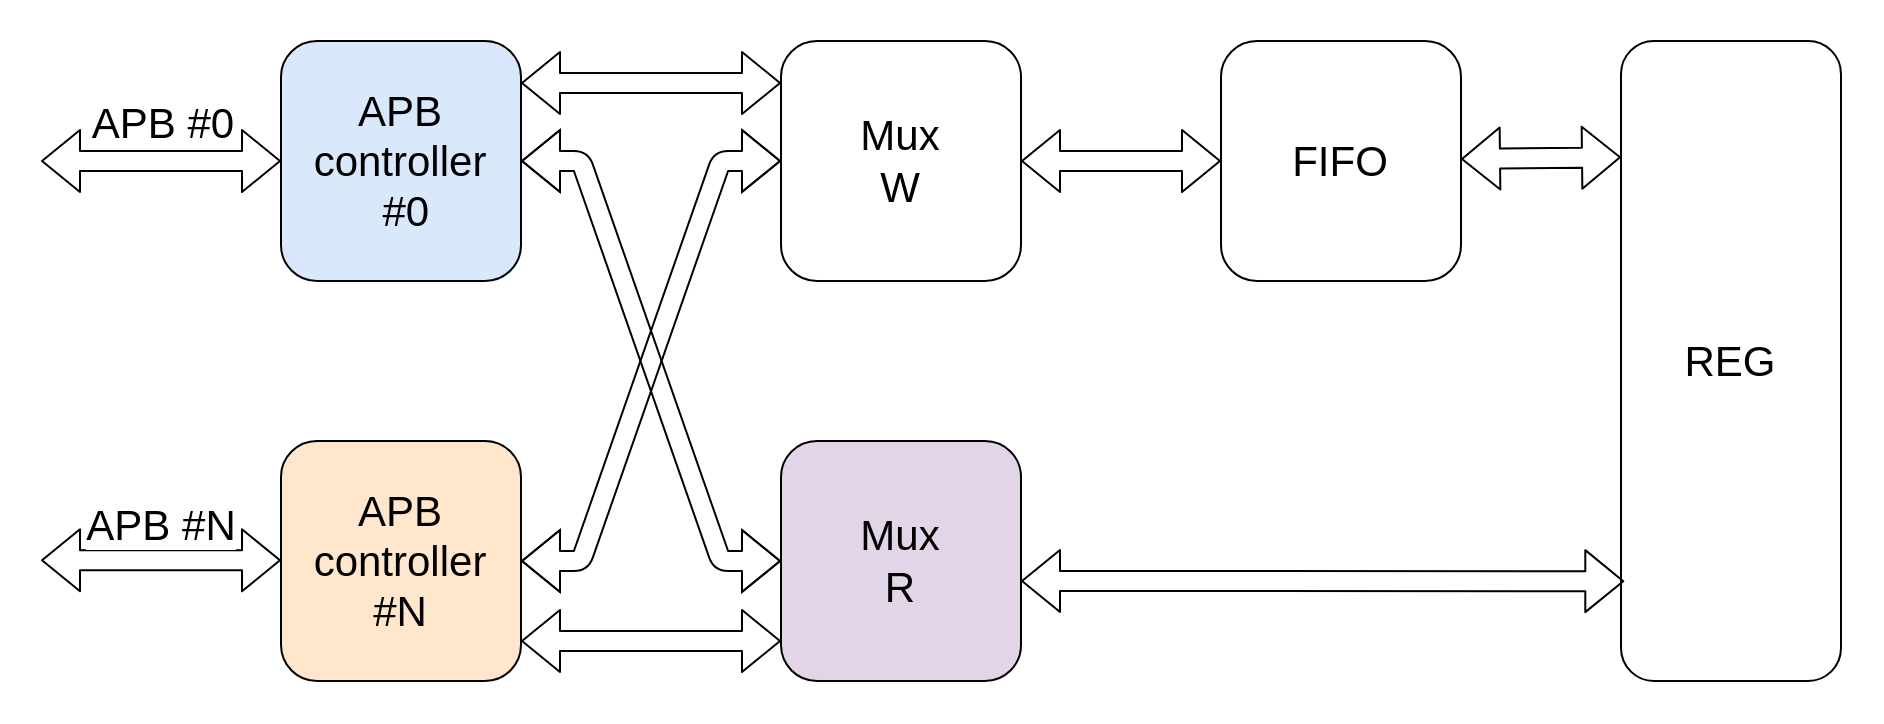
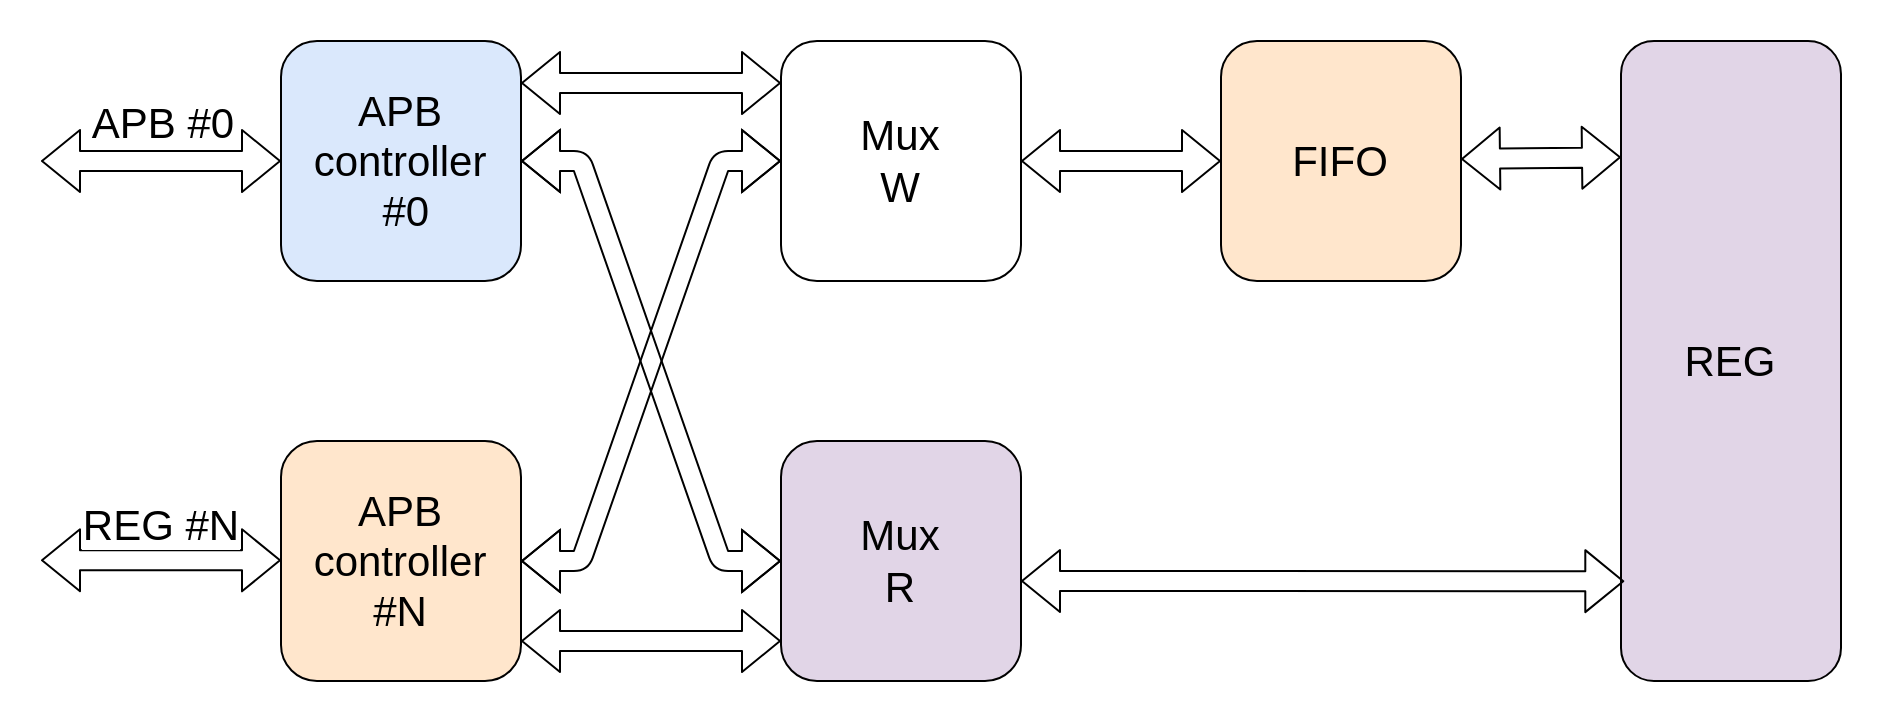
node "FIFO": fillcolor #ffffff -> #ffe6cc
node "REG": fillcolor #ffffff -> #e1d5e7
node "APB #N": label "APB #N" -> "REG #N"
